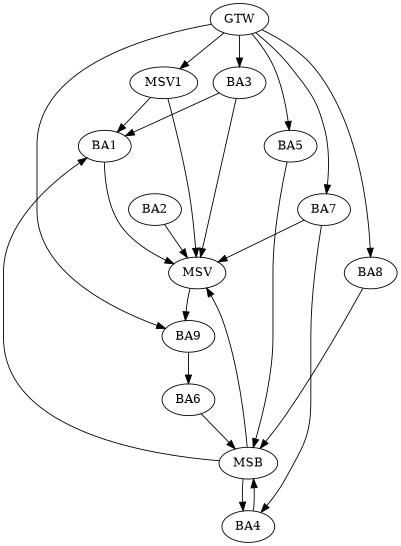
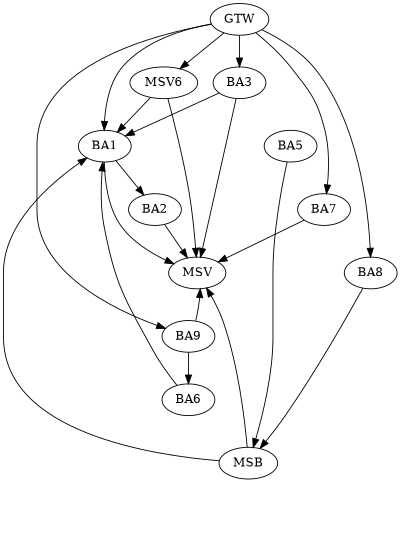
edge "GTW" -> "BA5": now "GTW" -> "BA1"
node "MSV1": label "MSV1" -> "MSV6"
edge "BA1" -> "BA2": added
edge "MSV" -> "BA9": reversed
edge "BA6" -> "MSB": now "BA6" -> "BA1"
node "BA4": removed
